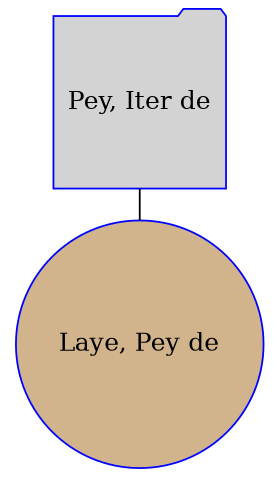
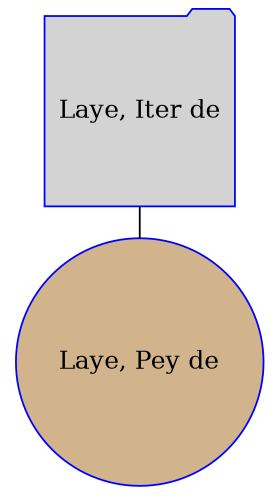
node "Pey, Iter de": label "Pey, Iter de" -> "Laye, Iter de"
